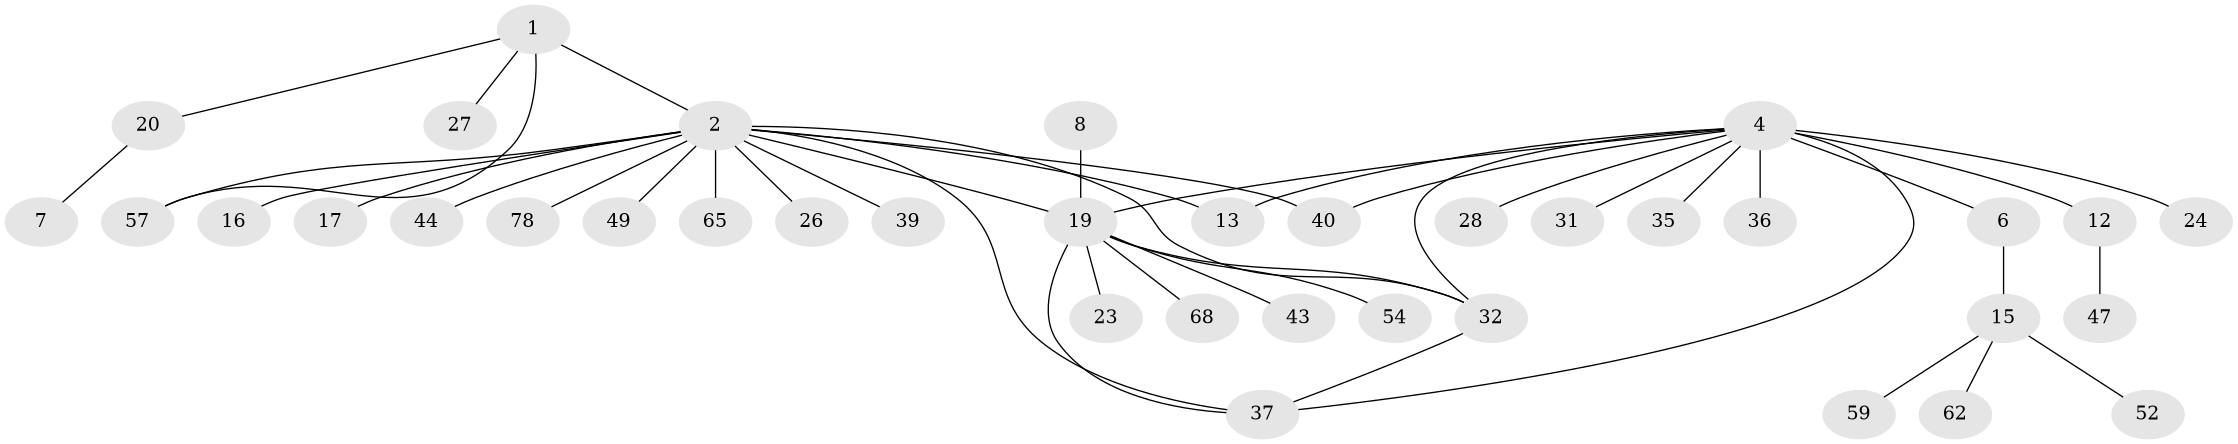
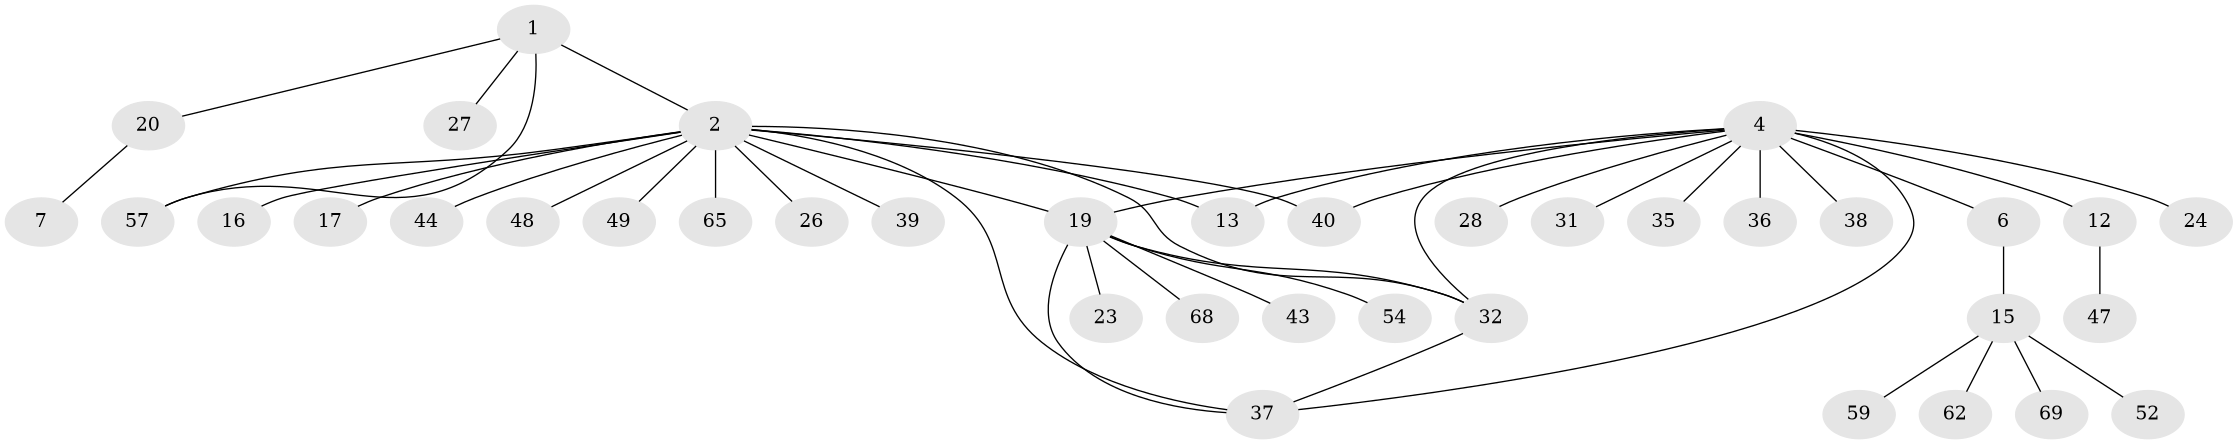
node "8": removed
node "78": label "78" -> "48"
node "38": added
node "69": added
